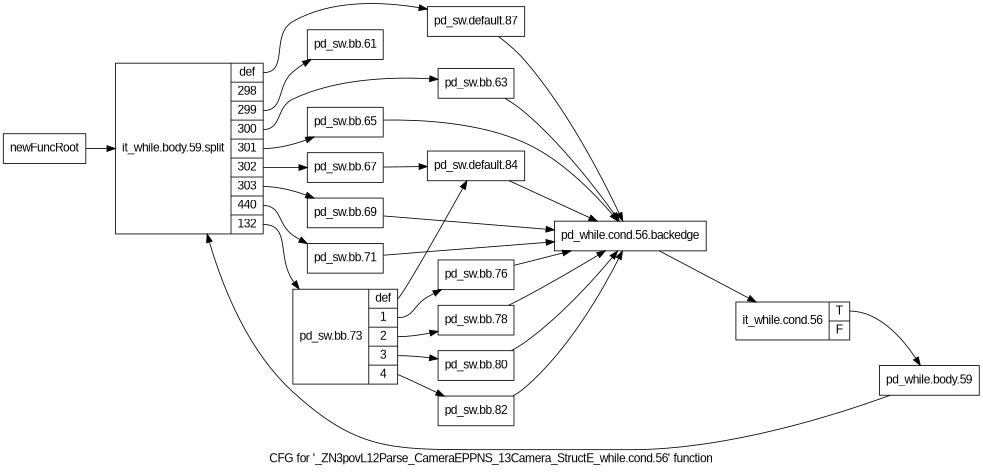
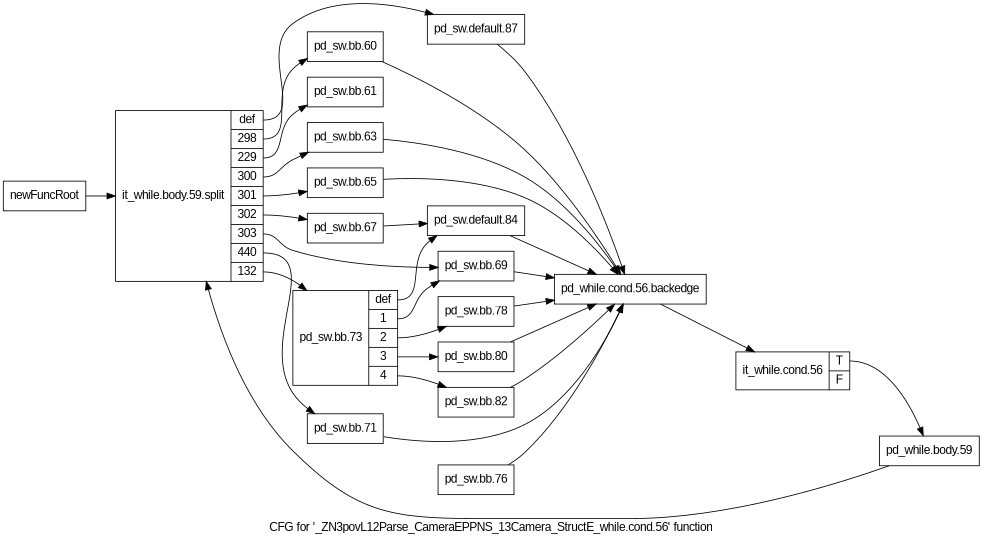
node "pd_sw.bb.60": added
node "it_while.body.59.split": text "299" -> "229"
edge "pd_sw.bb.73" -> "pd_sw.bb.76": now "pd_sw.bb.73" -> "pd_sw.bb.69"
